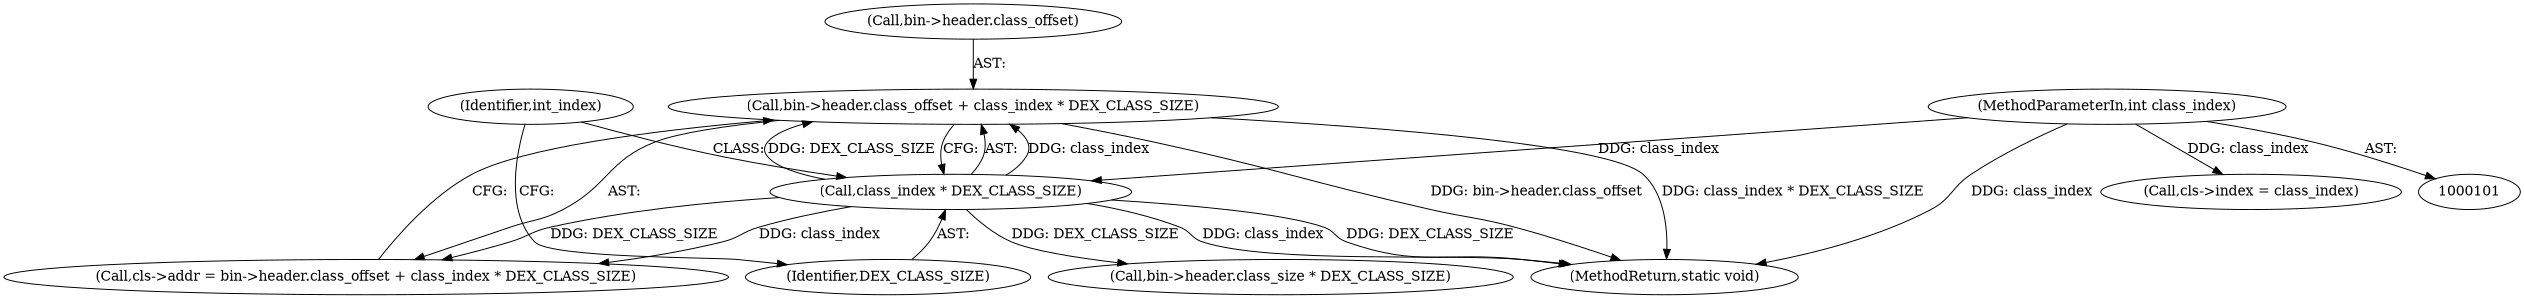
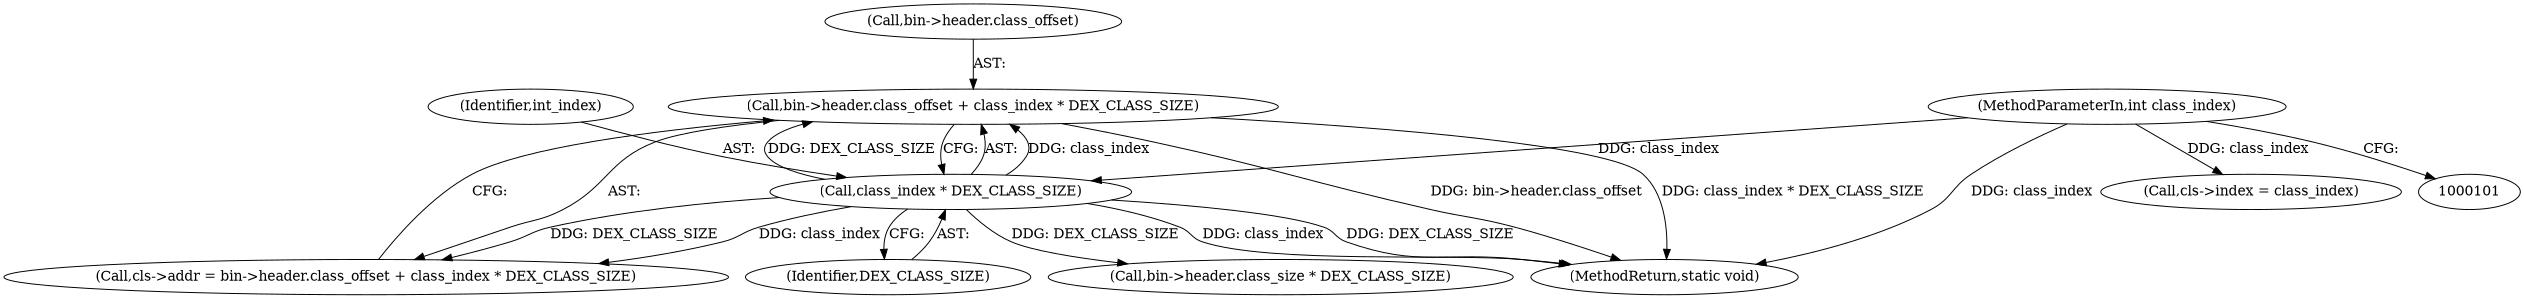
edge "(Identifier,int_index)" -> "(Call,class_index * DEX_CLASS_SIZE)": label "CLASS: " -> "AST: "
edge "(MethodParameterIn,int class_index)" -> "1000101": label "AST: " -> "CFG: "
edge "(Identifier,int_index)" -> "(Identifier,DEX_CLASS_SIZE)": now "(Call,class_index * DEX_CLASS_SIZE)" -> "(Identifier,DEX_CLASS_SIZE)"
